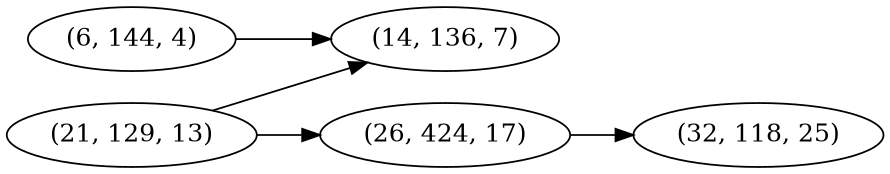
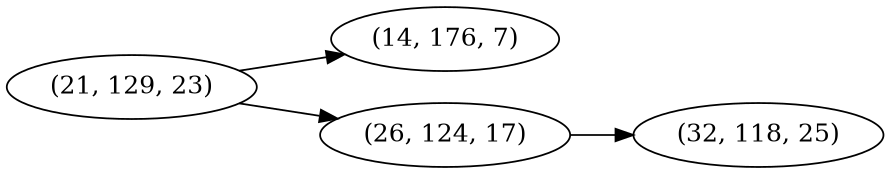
node "(6, 144, 4)": removed
node "(14, 136, 7)": label "(14, 136, 7)" -> "(14, 176, 7)"
node "(21, 129, 13)": label "(21, 129, 13)" -> "(21, 129, 23)"
node "(26, 424, 17)": label "(26, 424, 17)" -> "(26, 124, 17)"
